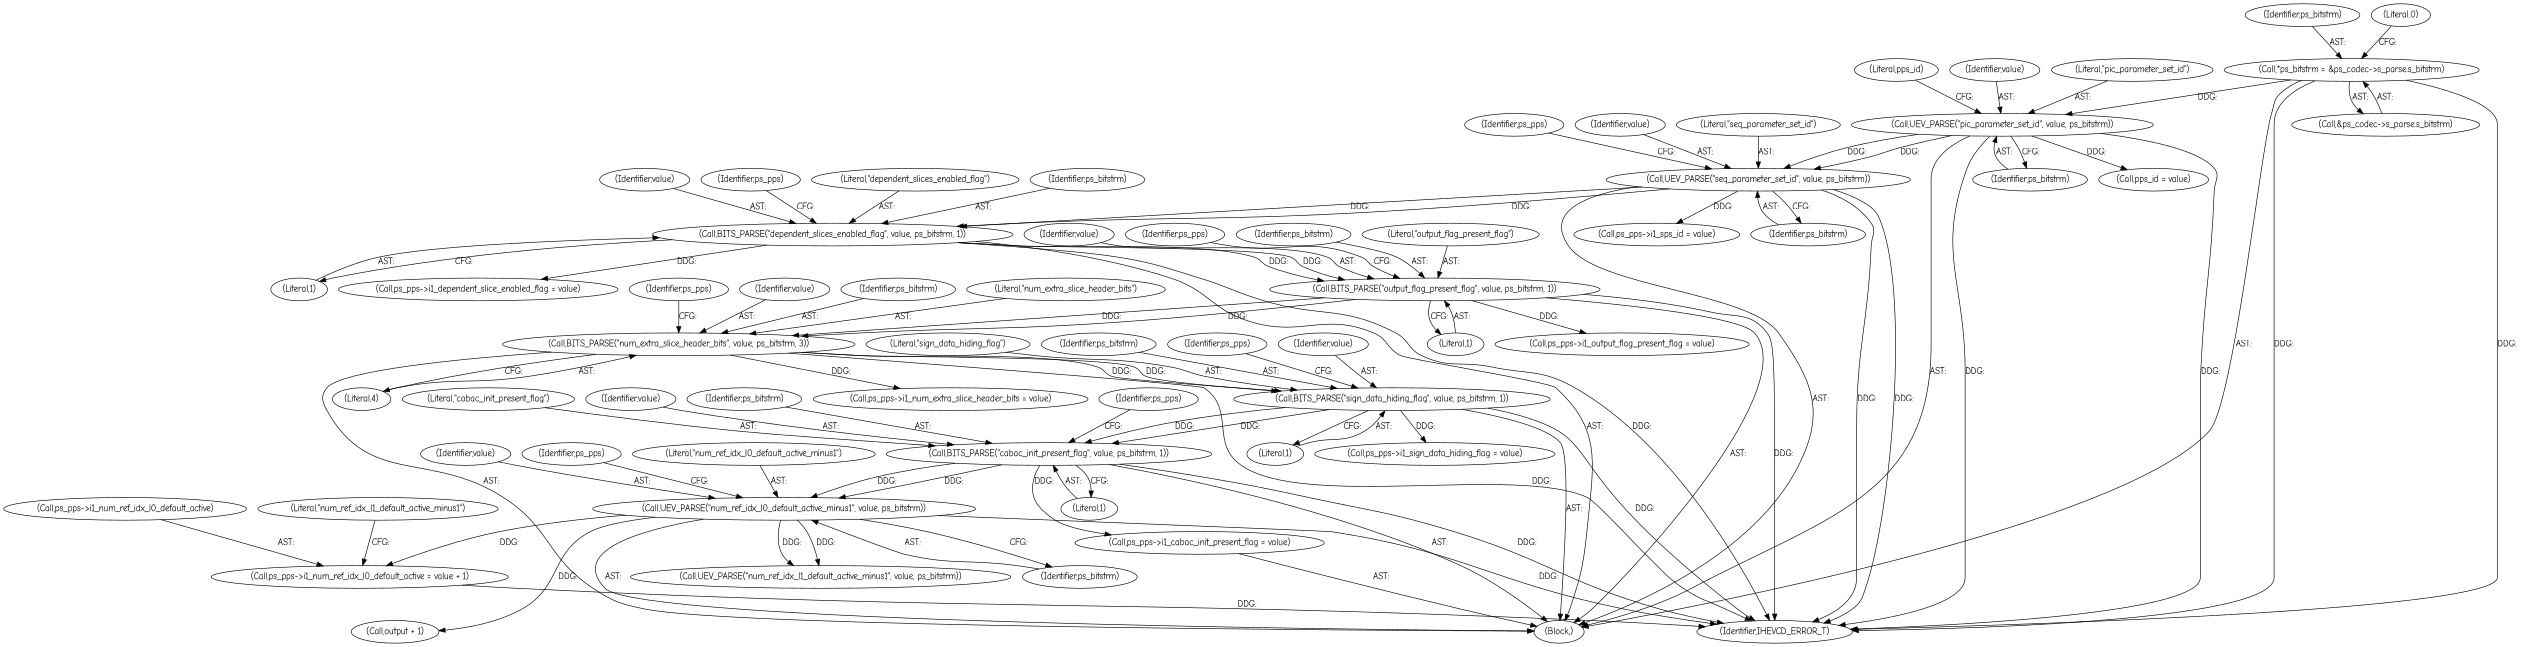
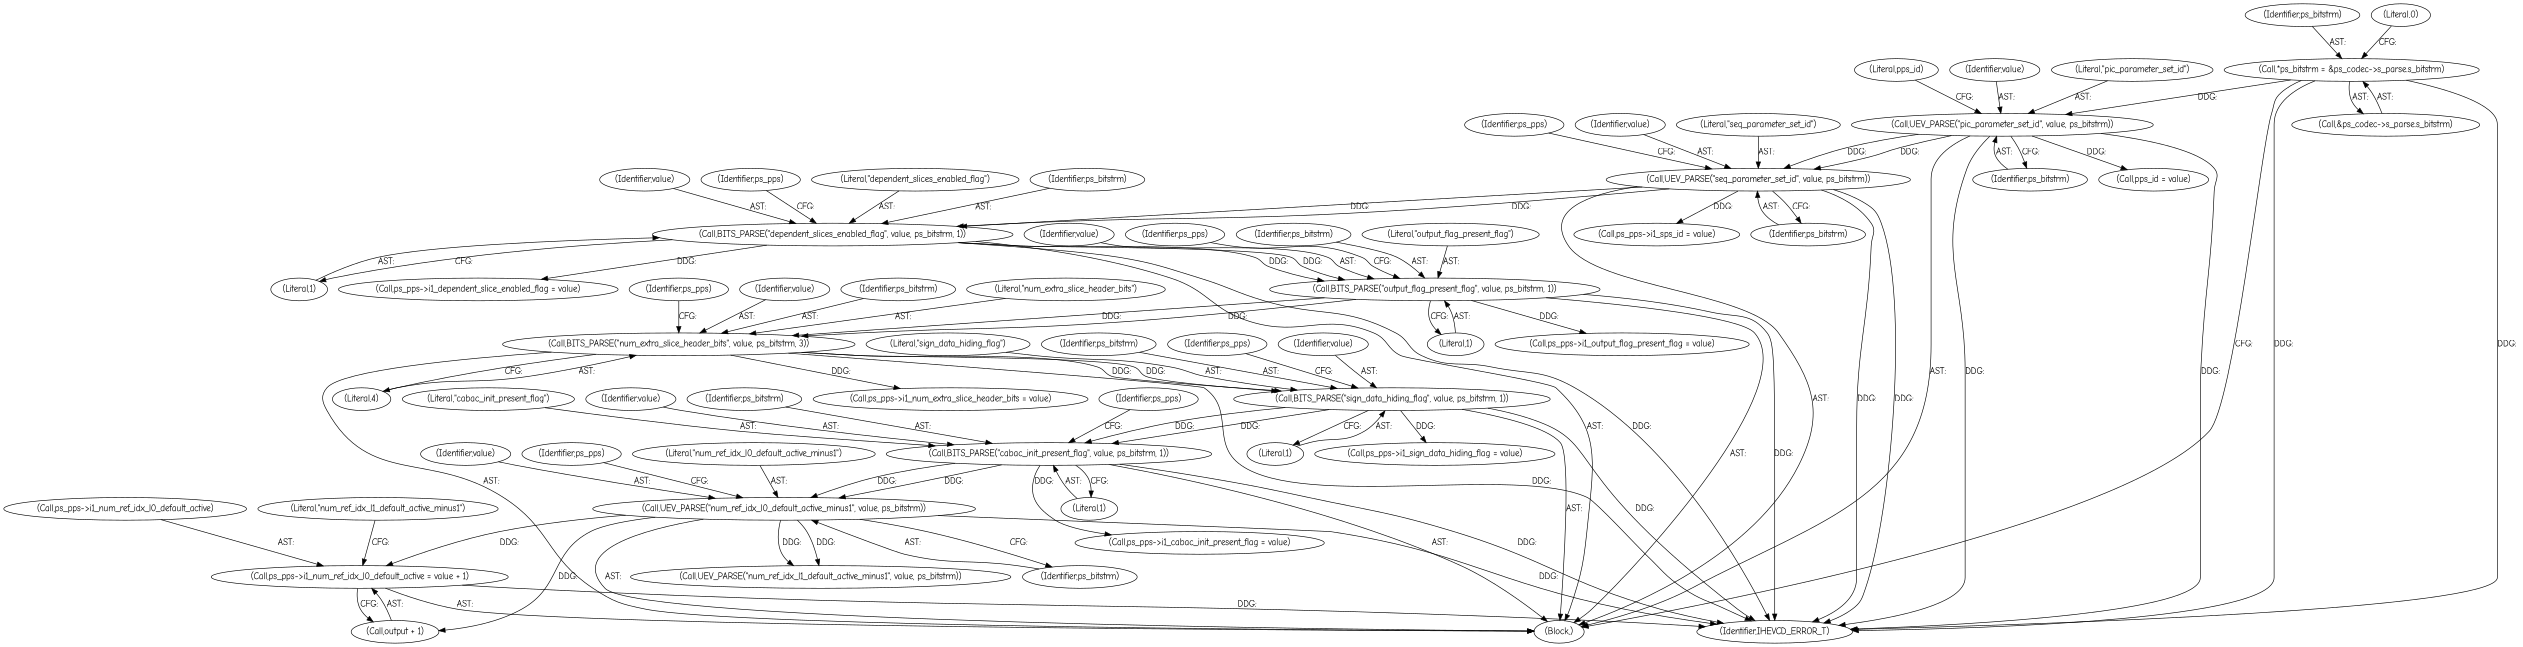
edge "(Call,*ps_bitstrm = &ps_codec->s_parse.s_bitstrm)" -> "(Block,)": label "AST: " -> "CFG: "
edge "(Call,ps_pps->i1_cabac_init_present_flag = value)" -> "(Block,)": now "(Call,ps_pps->i1_num_ref_idx_l0_default_active = value + 1)" -> "(Block,)"
edge "(Call,ps_pps->i1_num_ref_idx_l0_default_active = value + 1)" -> "(Call,output + 1)": added, label "CFG:"
edge "(Call,output + 1)" -> "(Call,ps_pps->i1_num_ref_idx_l0_default_active = value + 1)": added, label "AST:"
